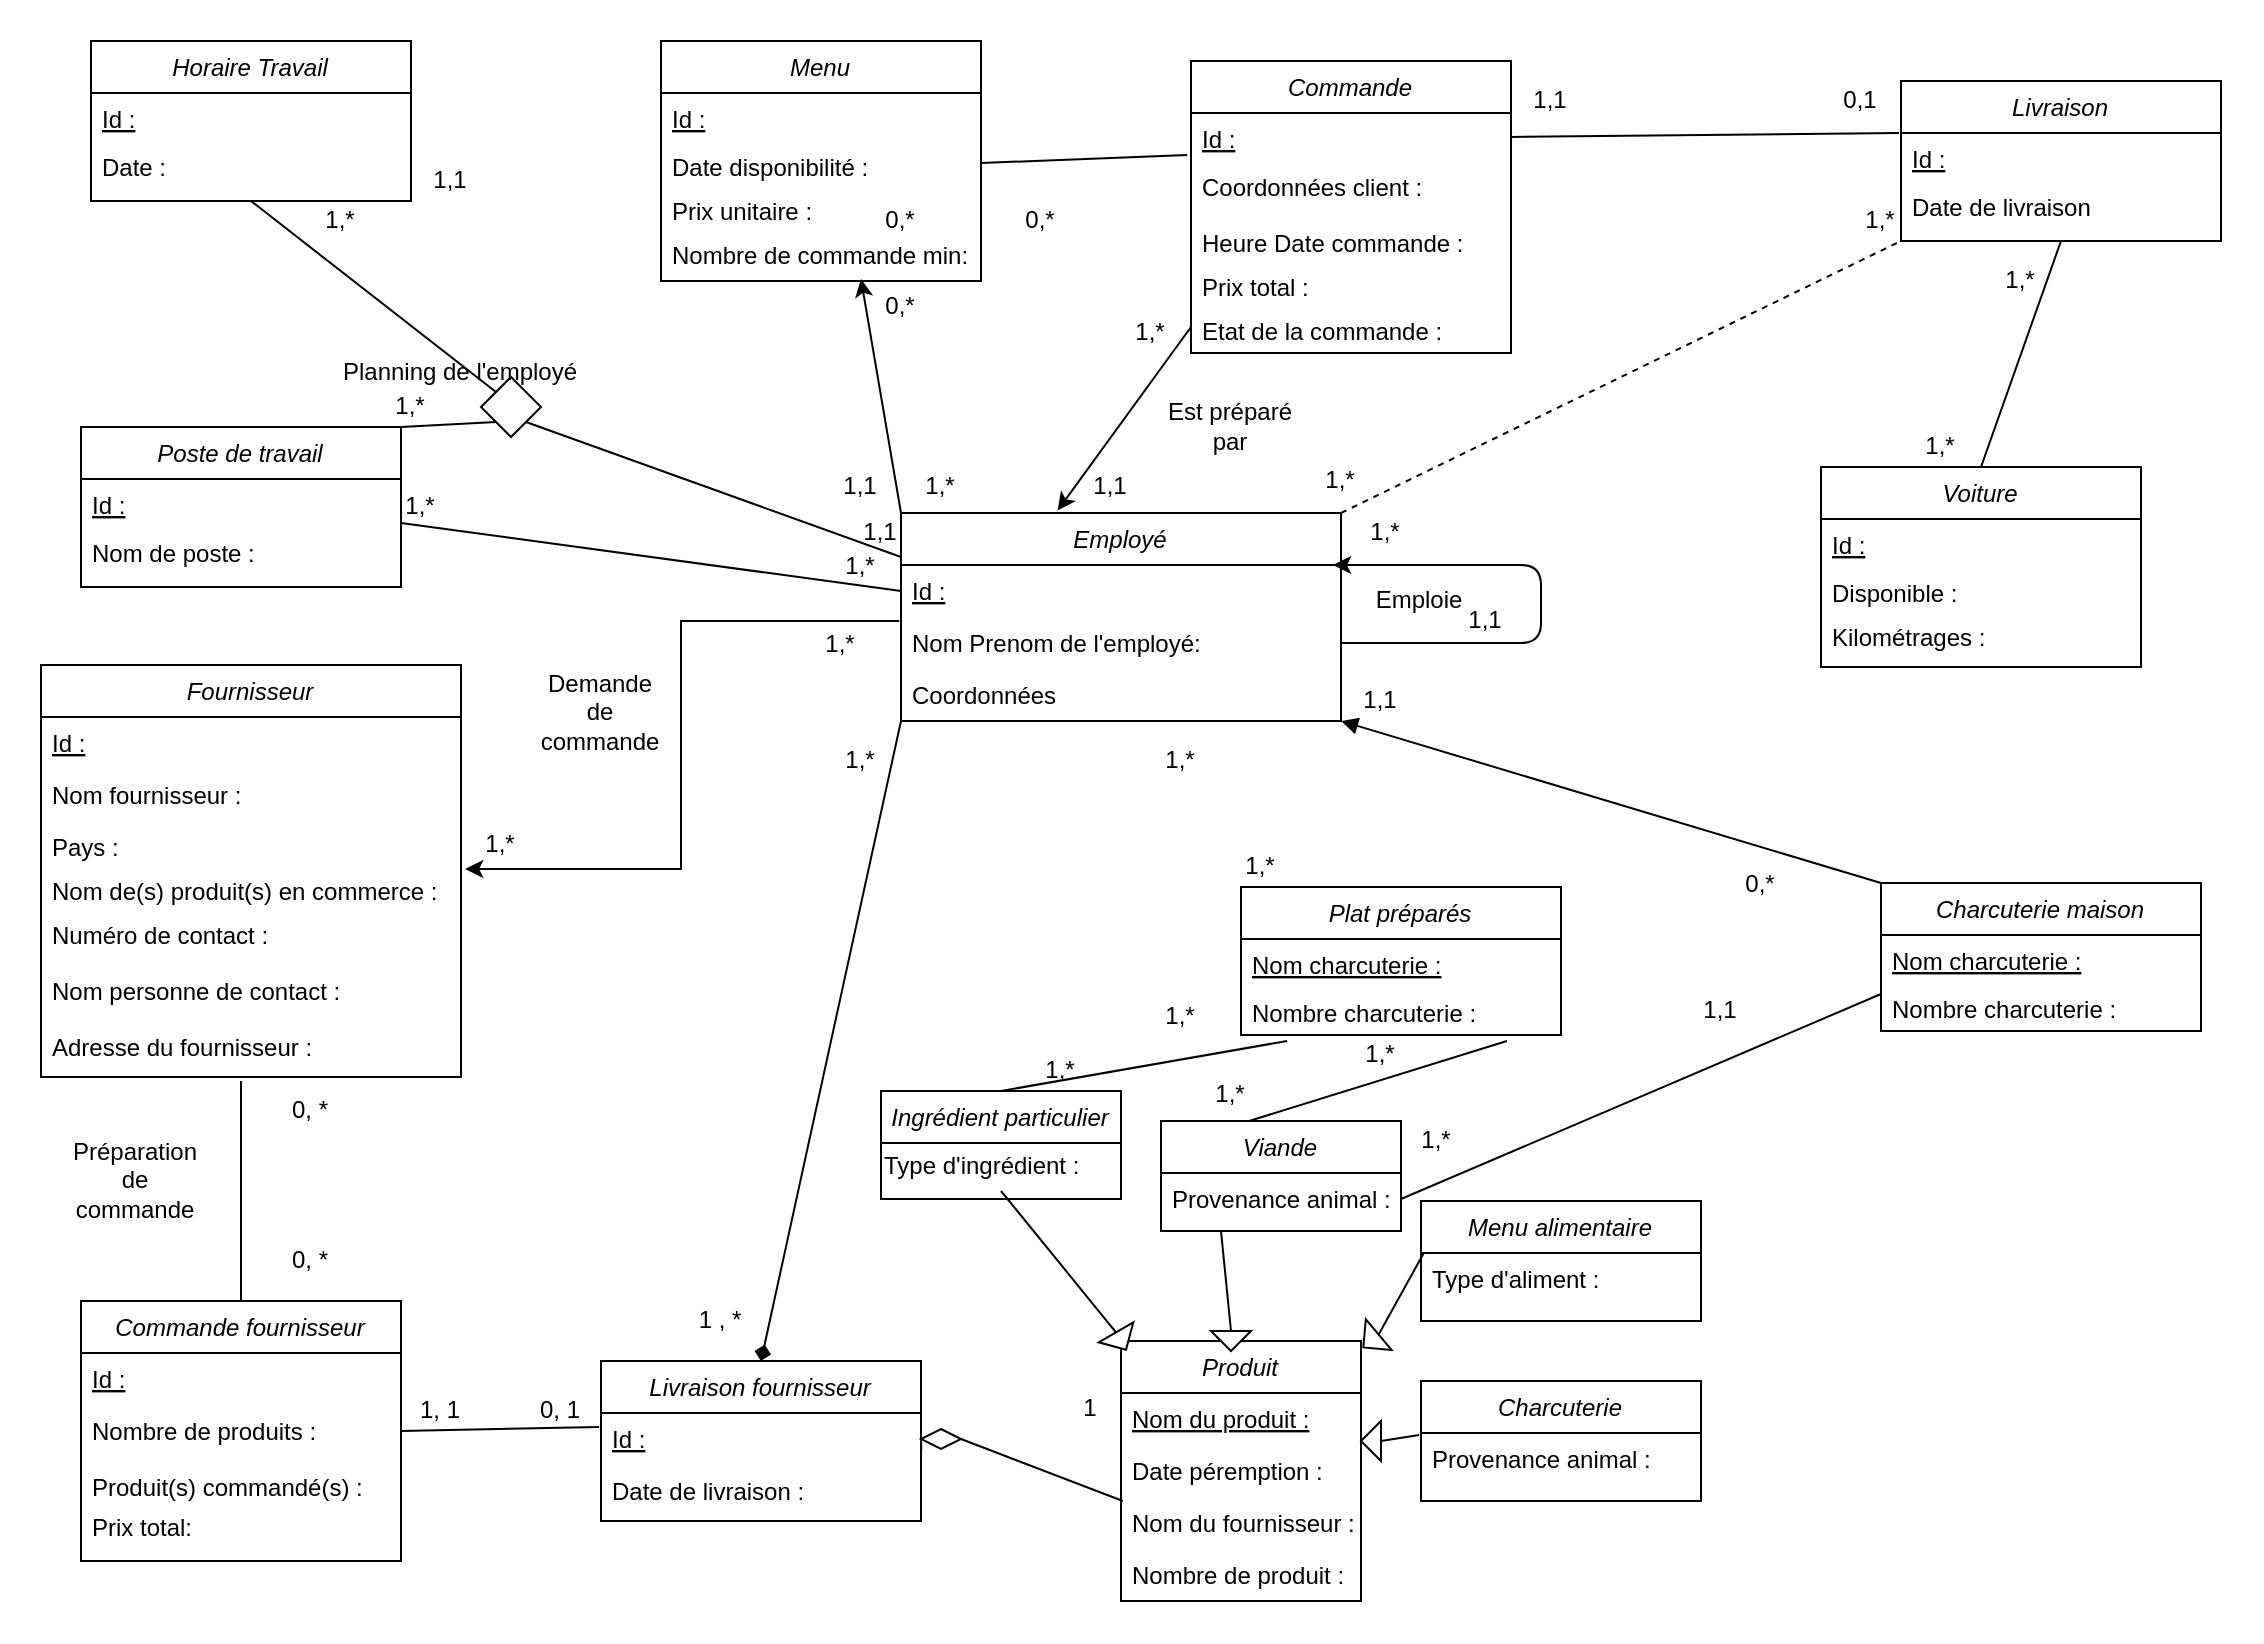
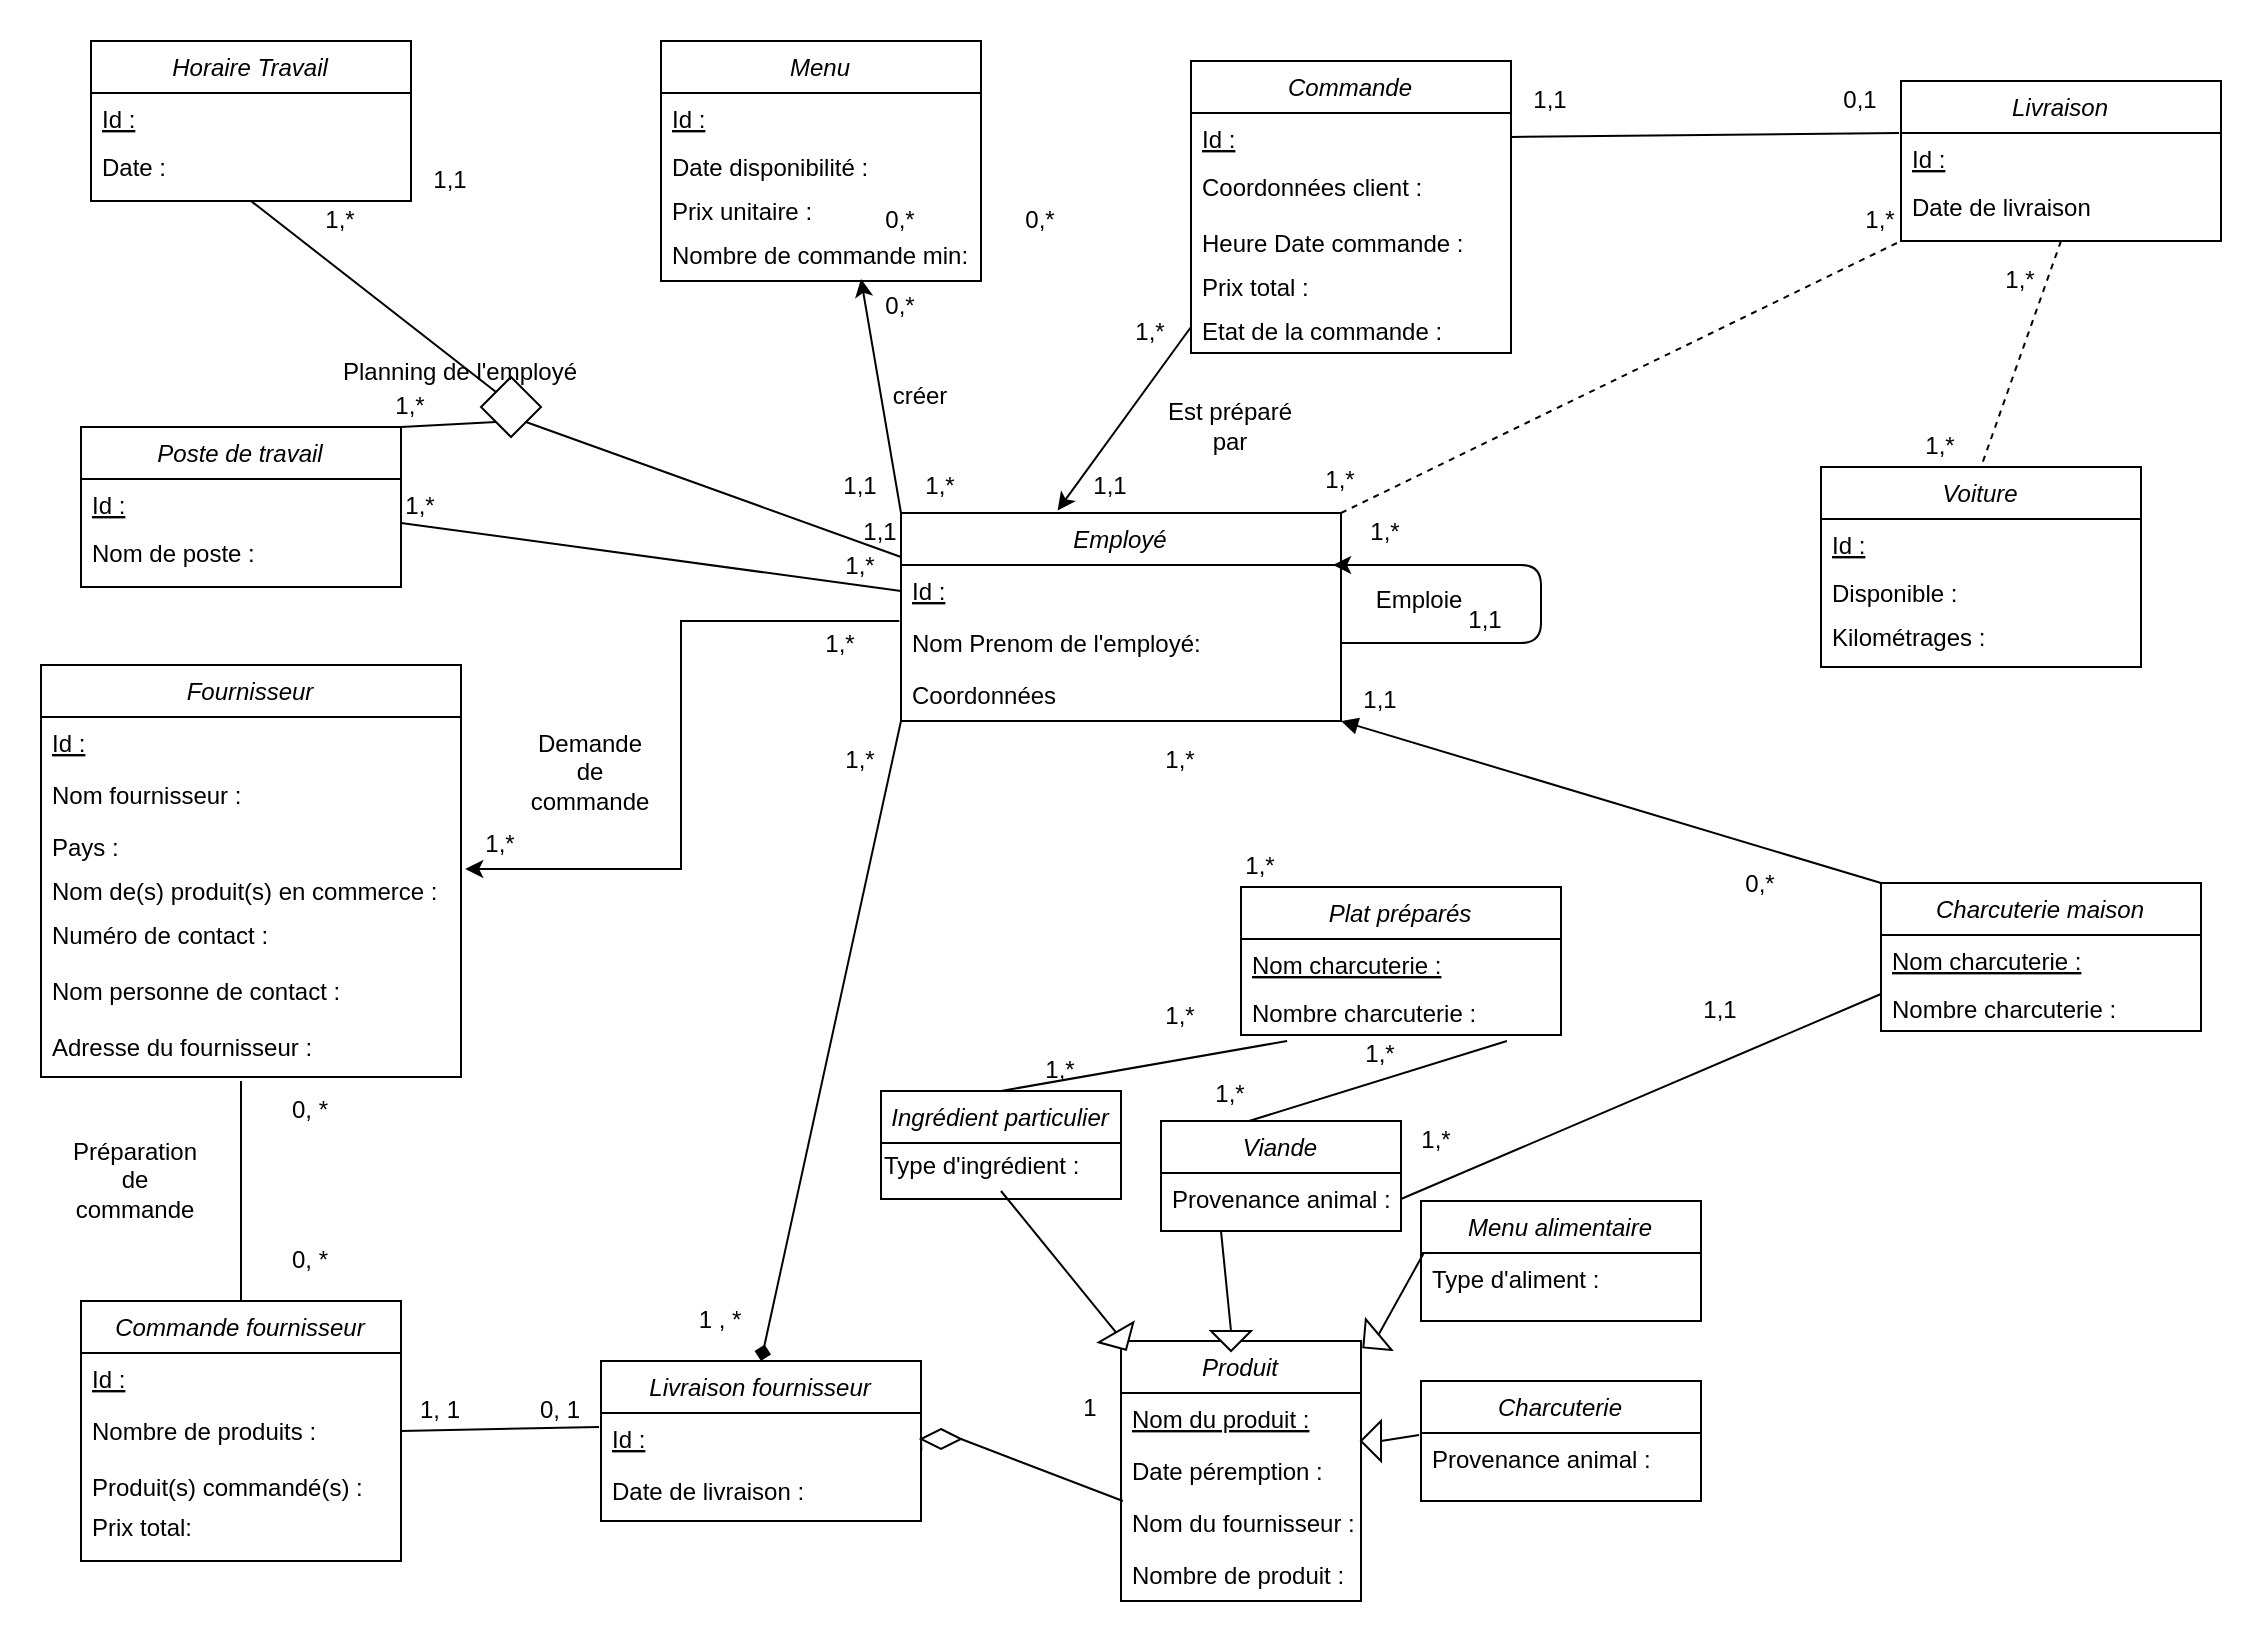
edge "Date disponibilité :" -- "Coordonnées client :": removed
edge "Livraison" -- "Voiture": style solid -> dashed
node "créer": added
node "Demande de commande": moved (601, 713) -> (591, 773)
